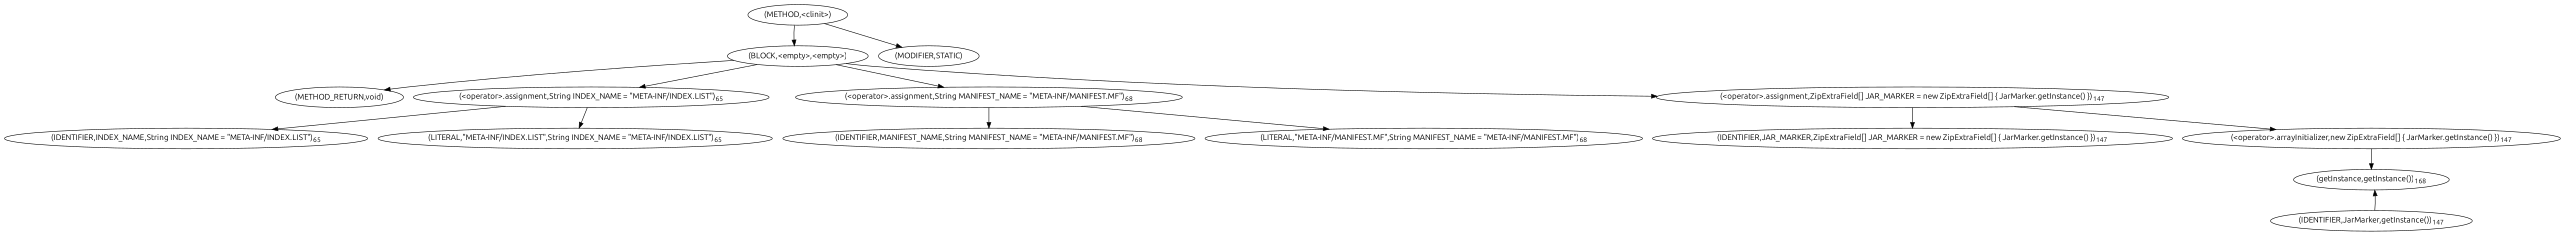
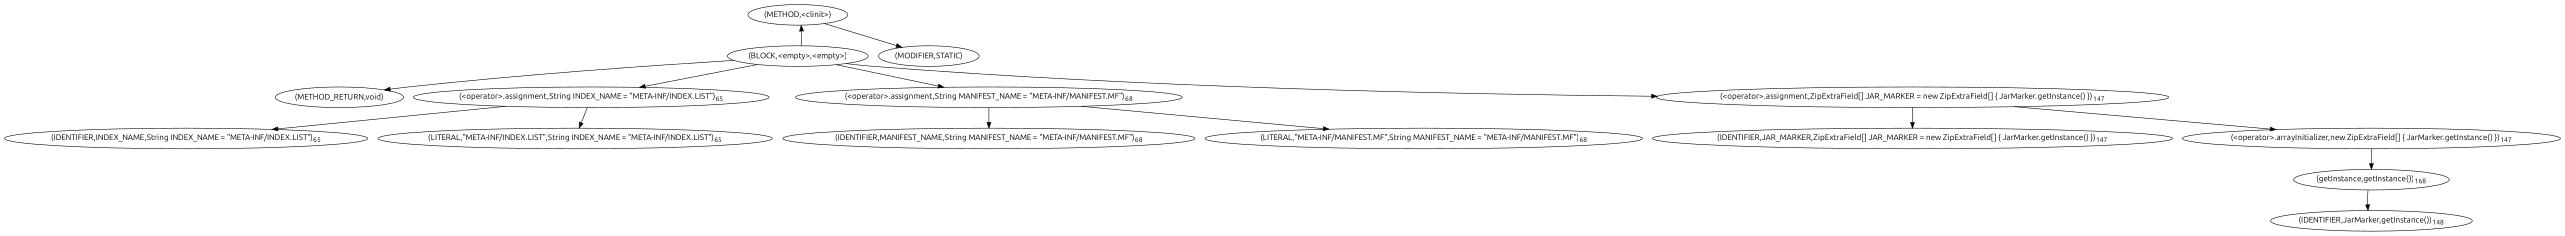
edge "(METHOD,<clinit>)" -> "(BLOCK,<empty>,<empty>)": reversed
edge "(IDENTIFIER,JarMarker,getInstance())" -> "(getInstance,getInstance())": reversed
node "(IDENTIFIER,JarMarker,getInstance())": text "147" -> "148"
